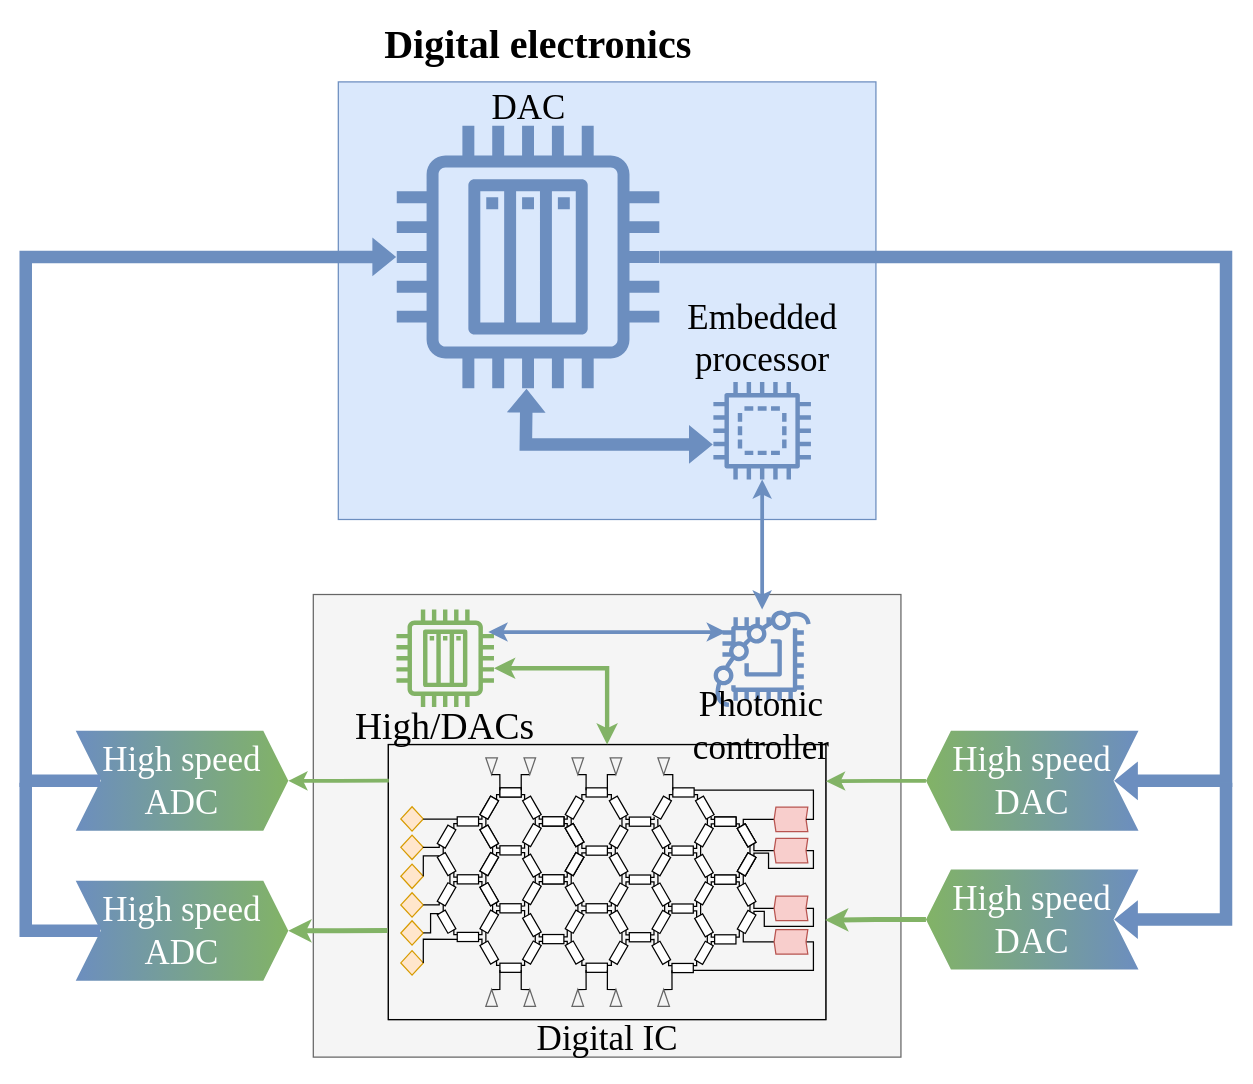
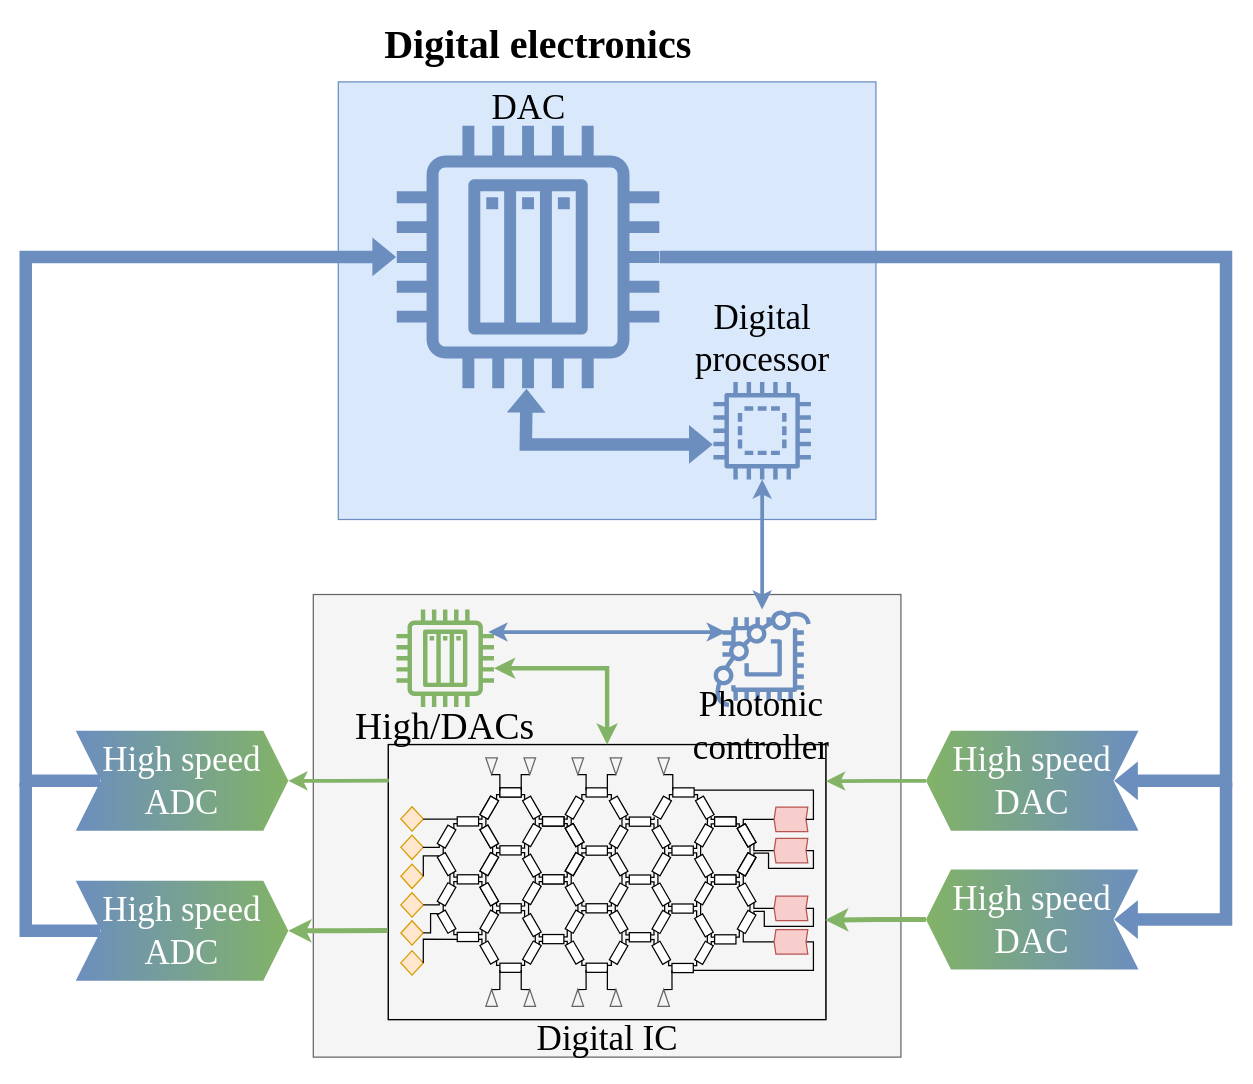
node "Embedded processor": label "Embedded processor" -> "Digital processor"
